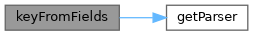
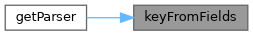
edge "keyFromFields" -> "getParser": reversed
